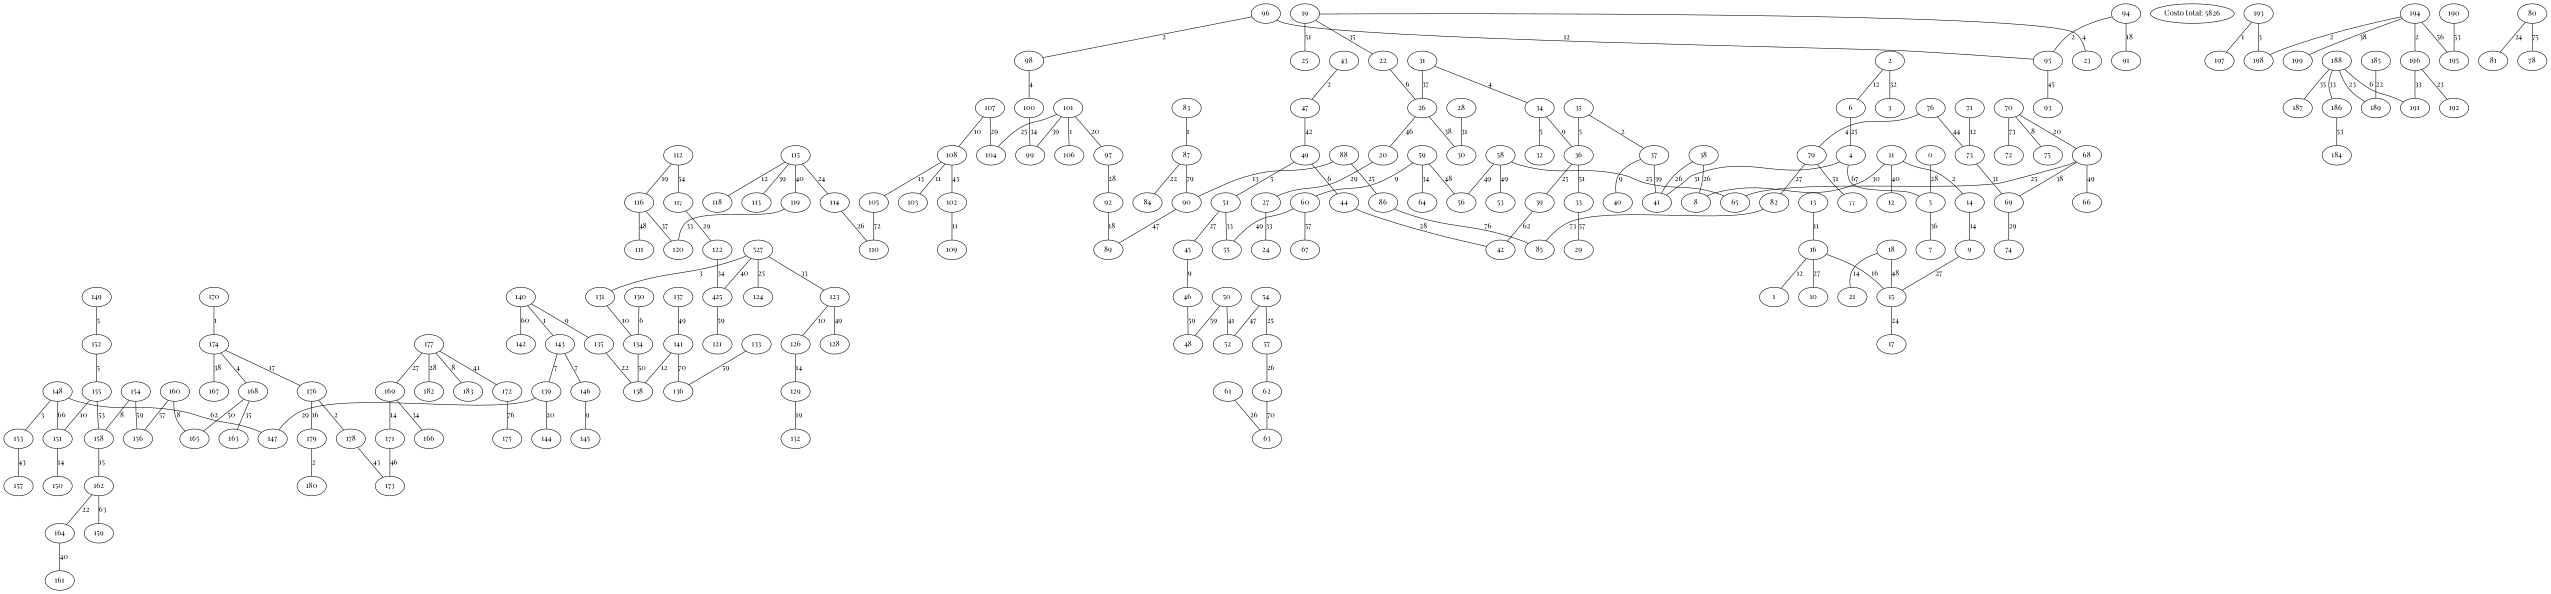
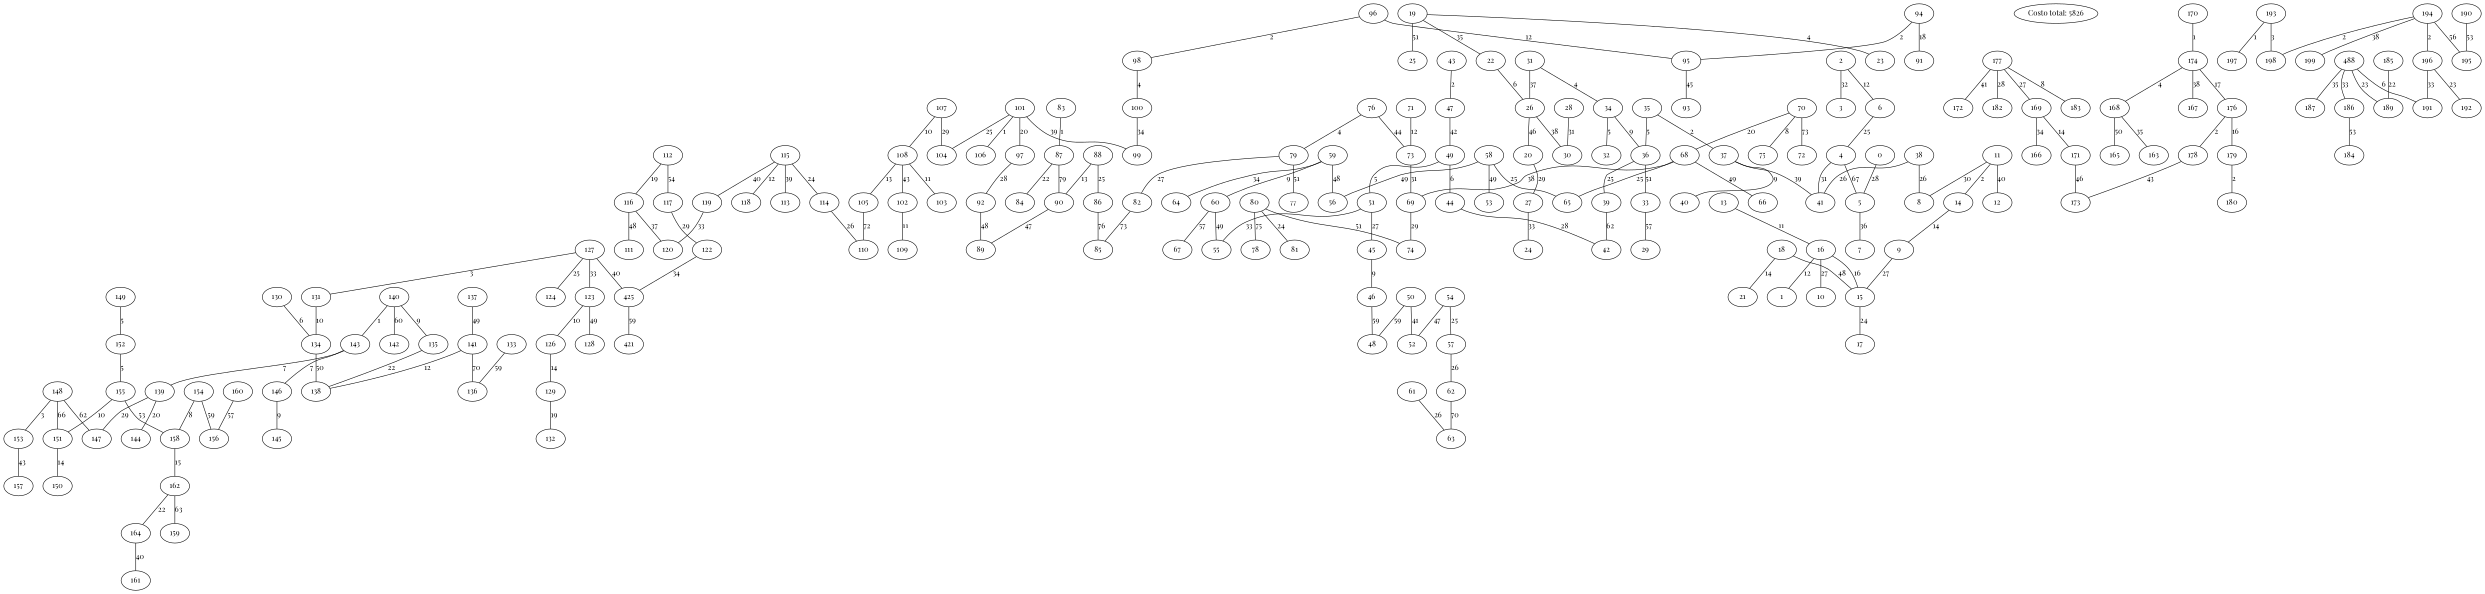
node "188": label "188" -> "488"
edge "92" -- "89": label "18" -> "48"
edge "80" -- "74": added, label "51"
node "527": label "527" -> "127"
node "121": label "121" -> "421"
edge "160" -- "165": removed, label "8"
node "175": removed
